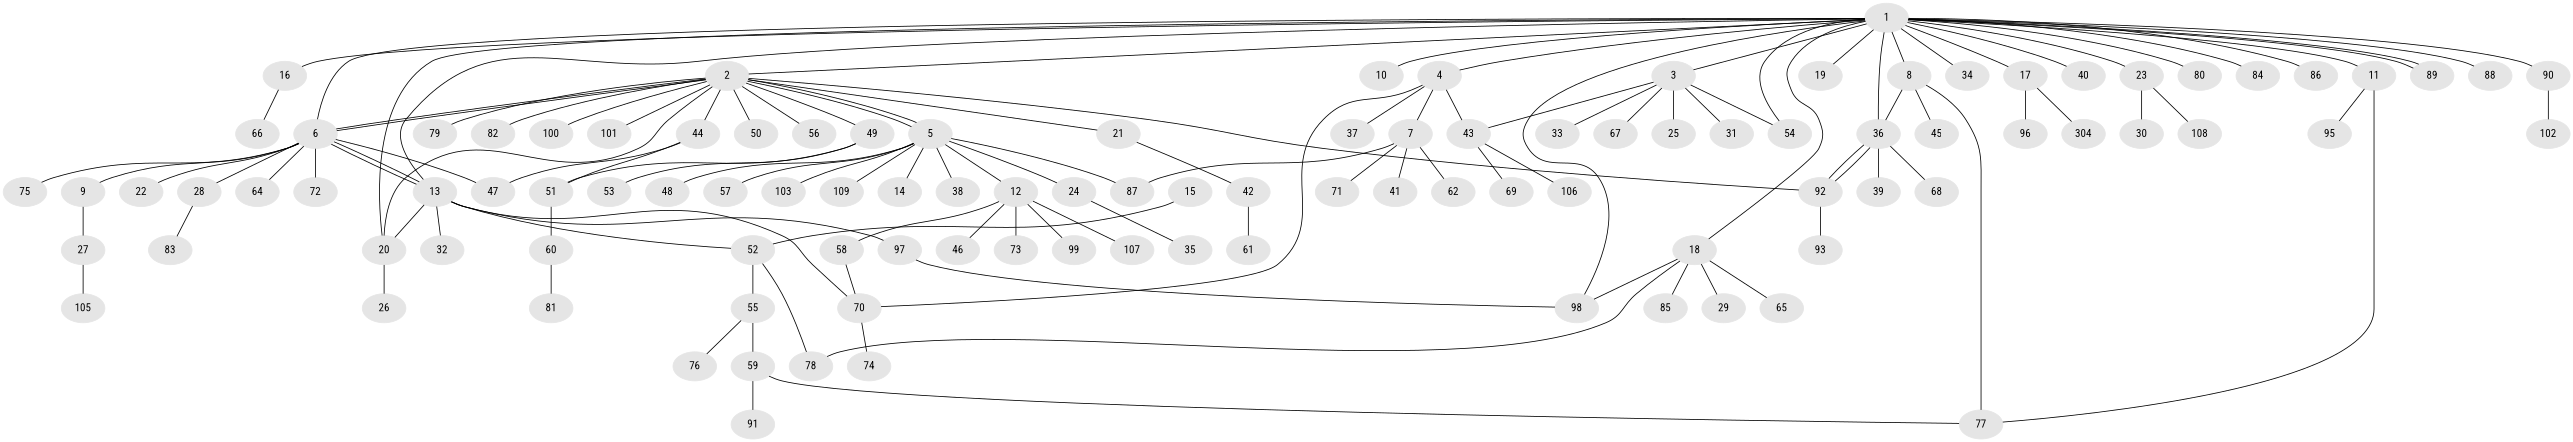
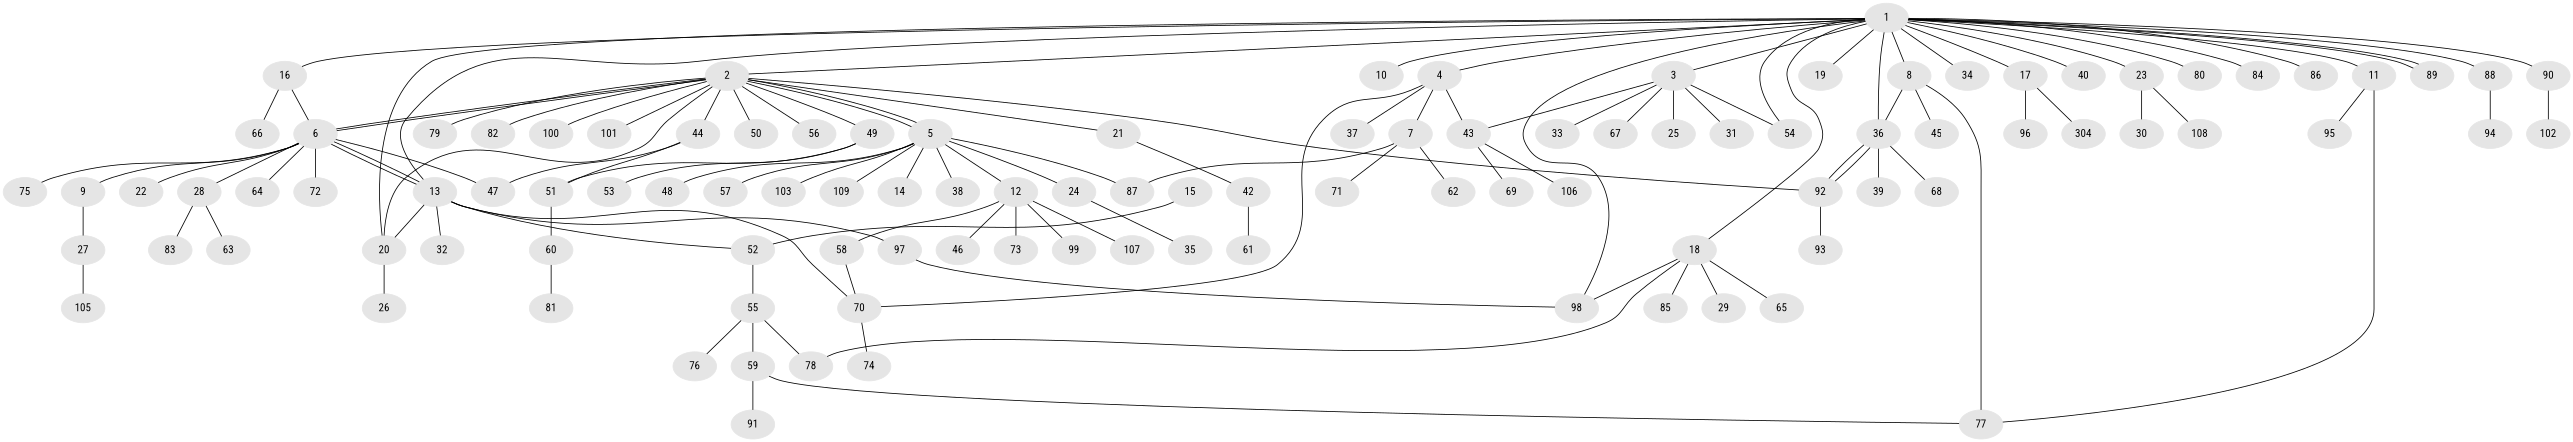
edge "1" -- "6": now "16" -- "6"
node "94": added
node "41": removed
node "63": added
edge "52" -- "78": now "55" -- "78"
